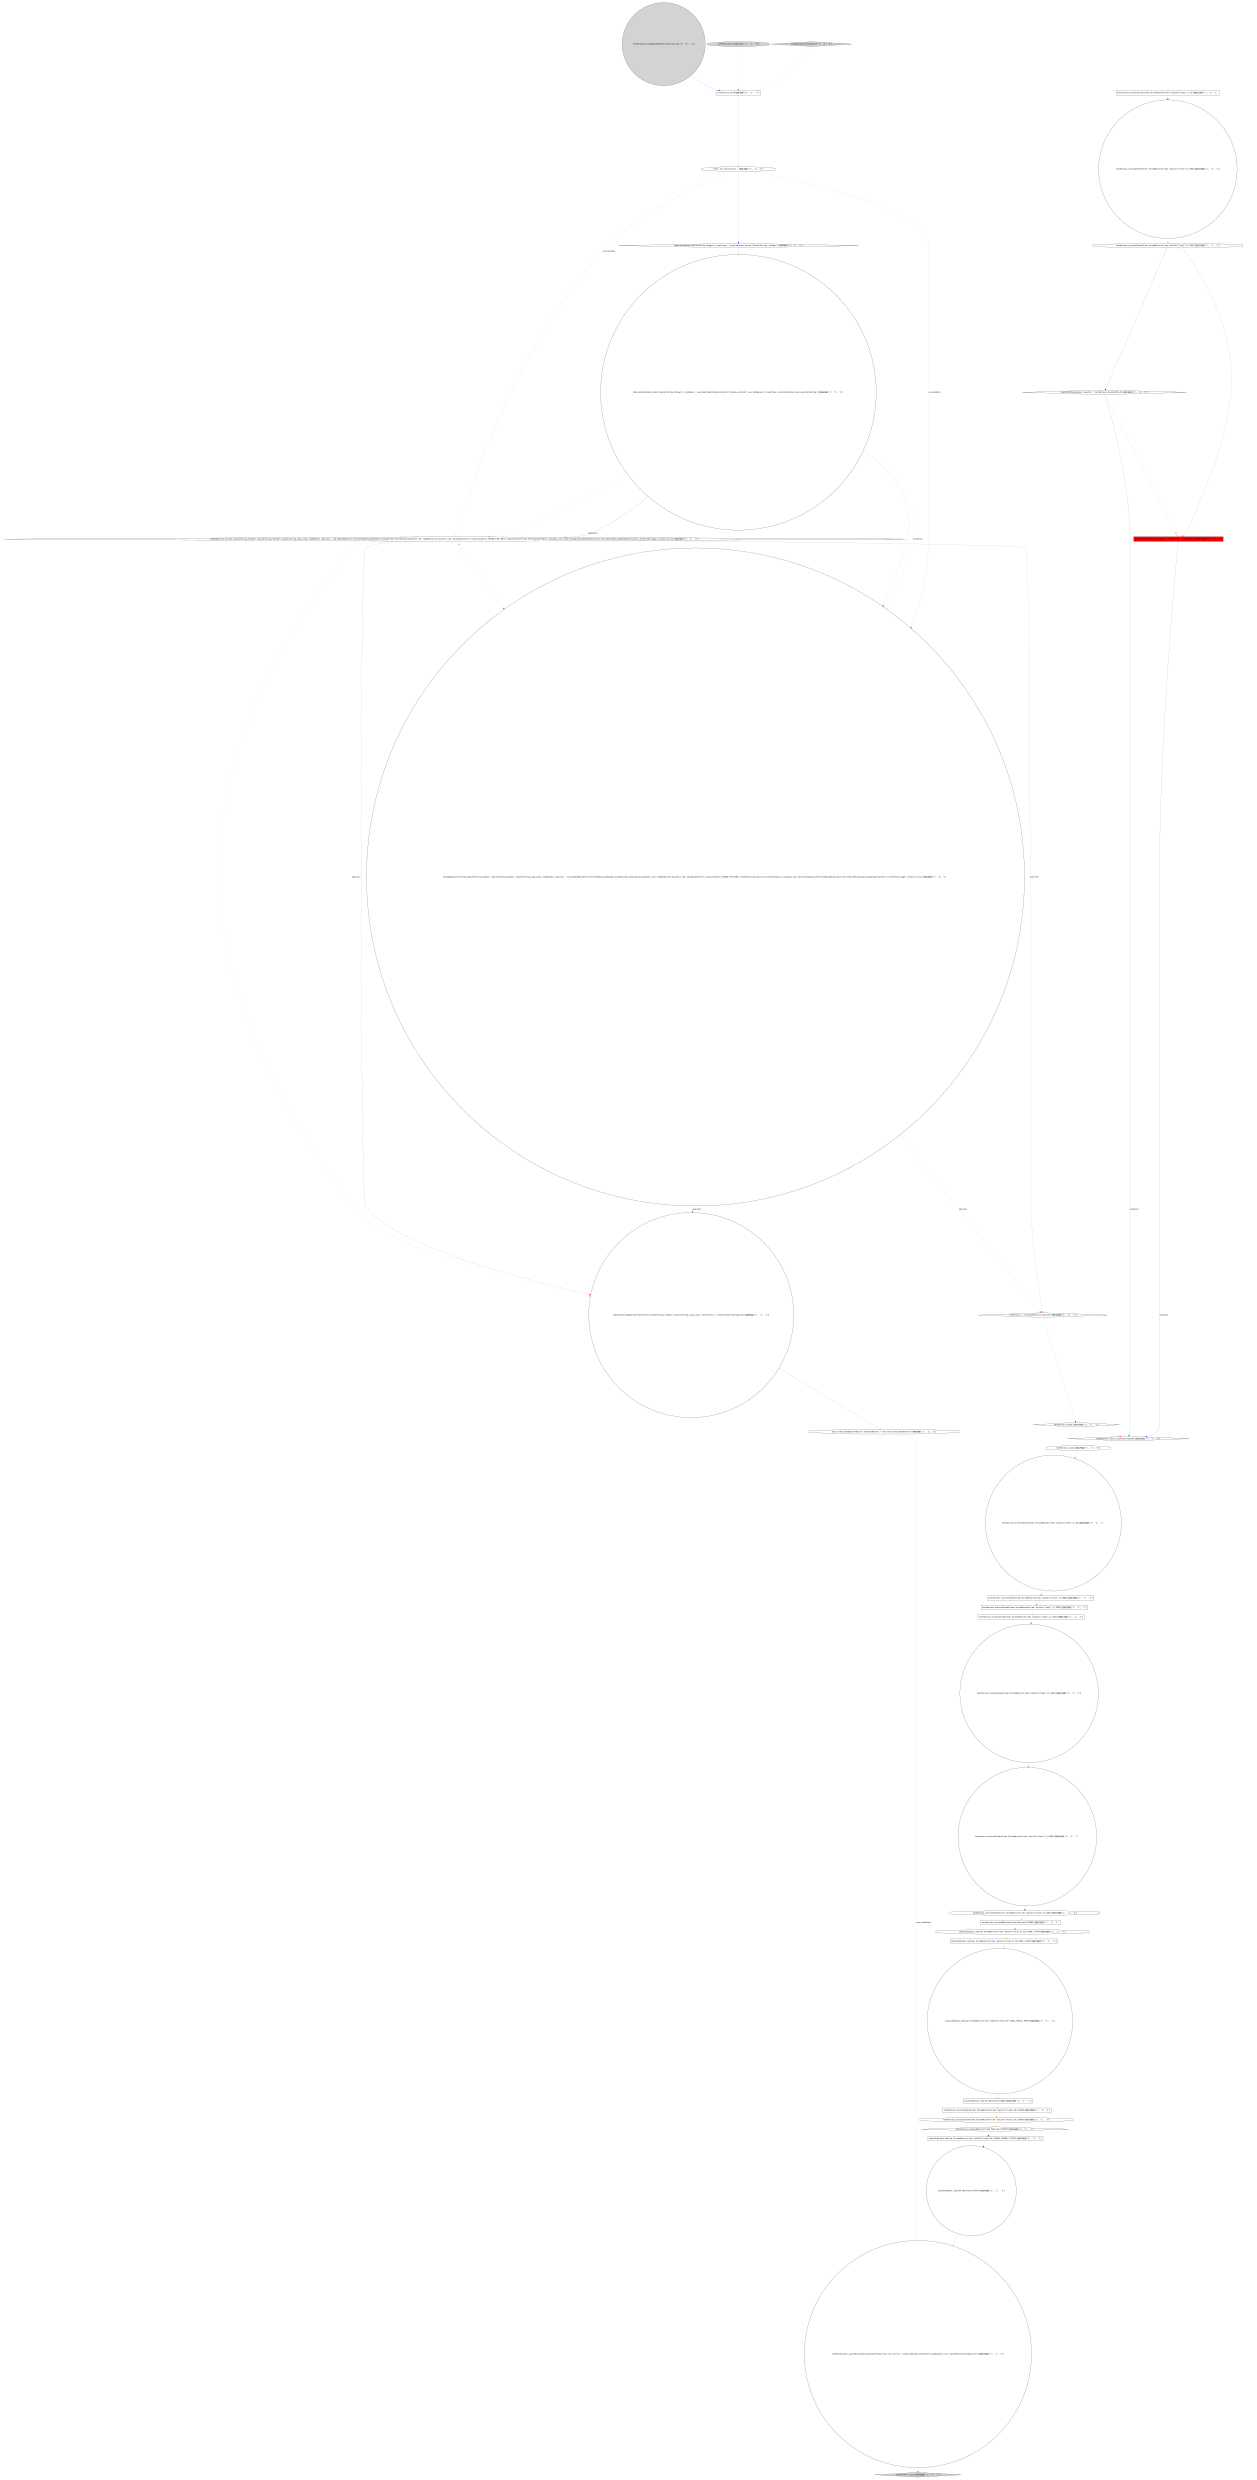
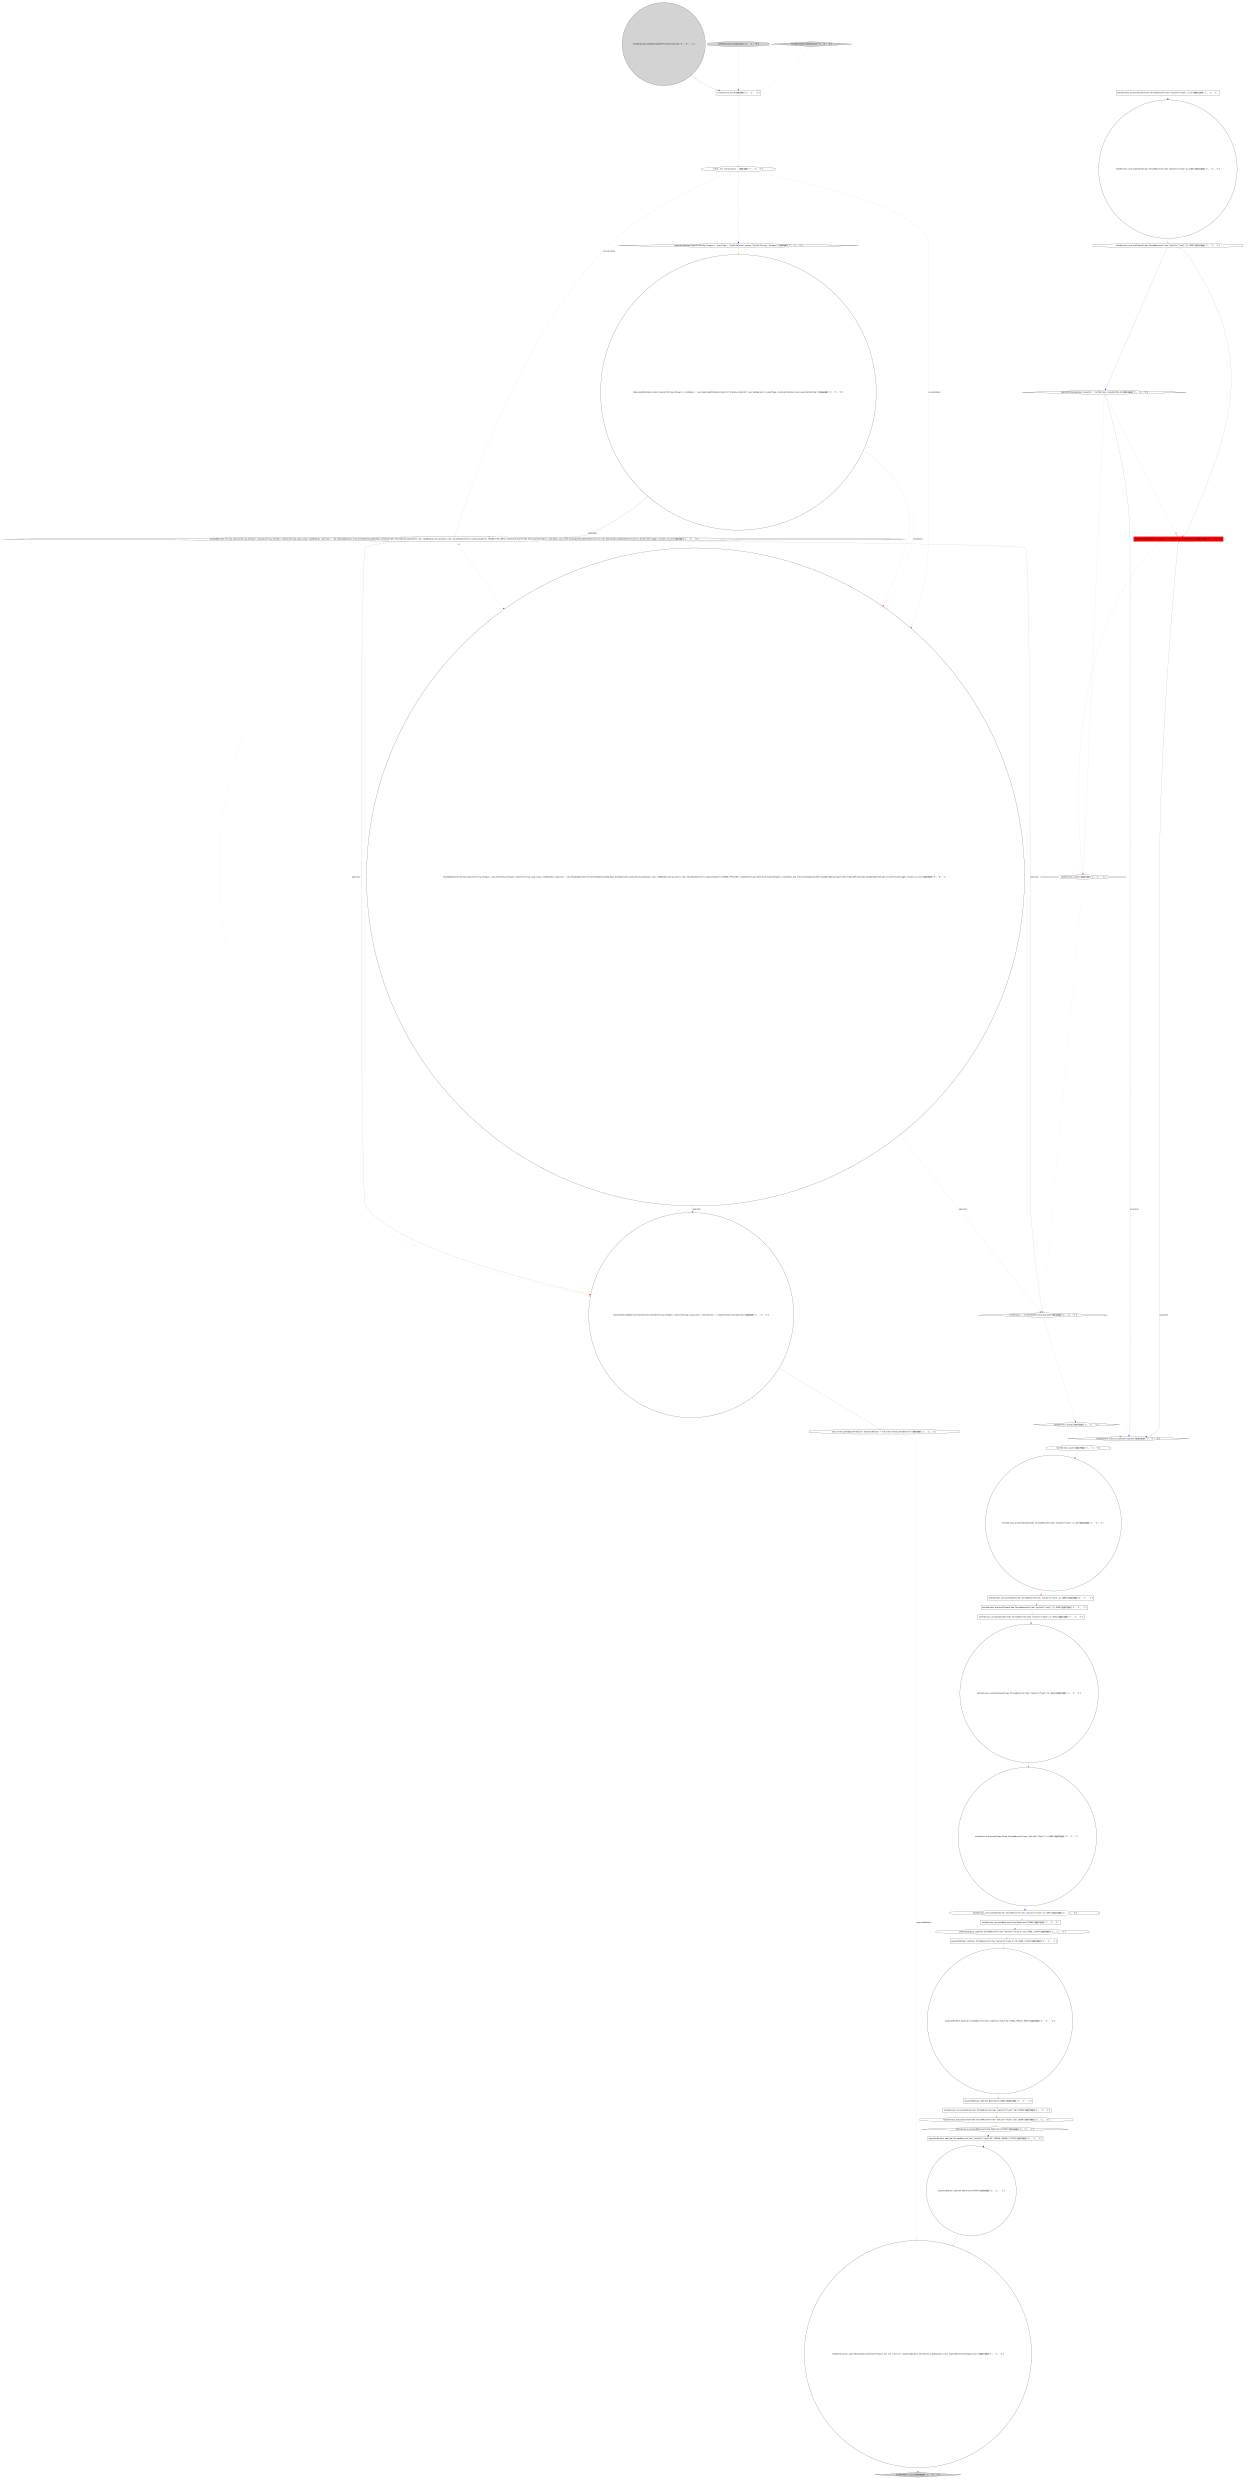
node "testHarness.close()@@@15@@@['1', '1', '1']": added
